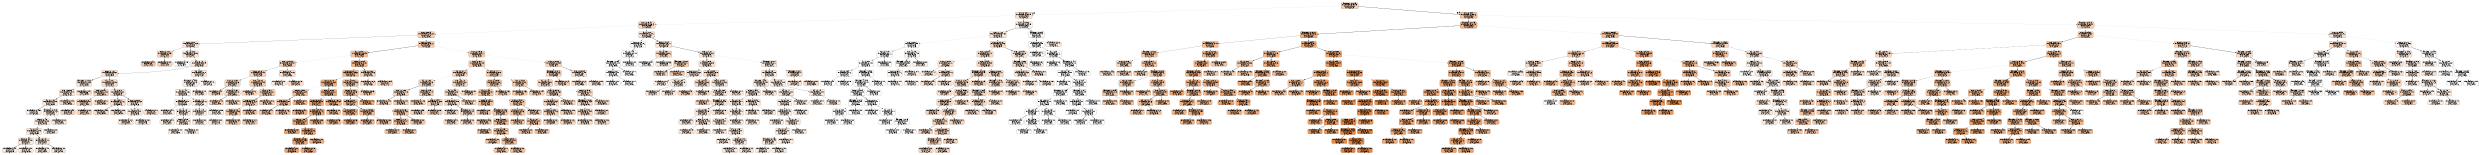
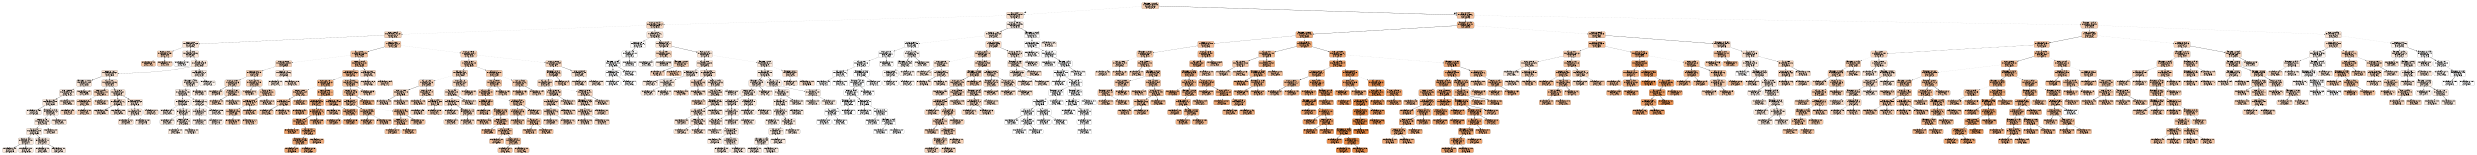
node "squared_error = 0.0 samples = 1 value = 51.92": fillcolor #fffdfd -> #f1bd97
edge "qPA <= 8.73 squared_error = 0.0 samples = 21 value = 13.22" -> "squared_error = 0.0 samples = 2 value = 13.22": now "squared_error = -0.0 samples = 19 value = 13.22" -> "squared_error = 0.0 samples = 2 value = 13.22"
node "pDiast_error = 0.9 samples = 4 value = 56.49": label "pDiast_error = 0.9 samples = 4 value = 56.49" -> "squared_error = 0.9 samples = 4 value = 56.49"
